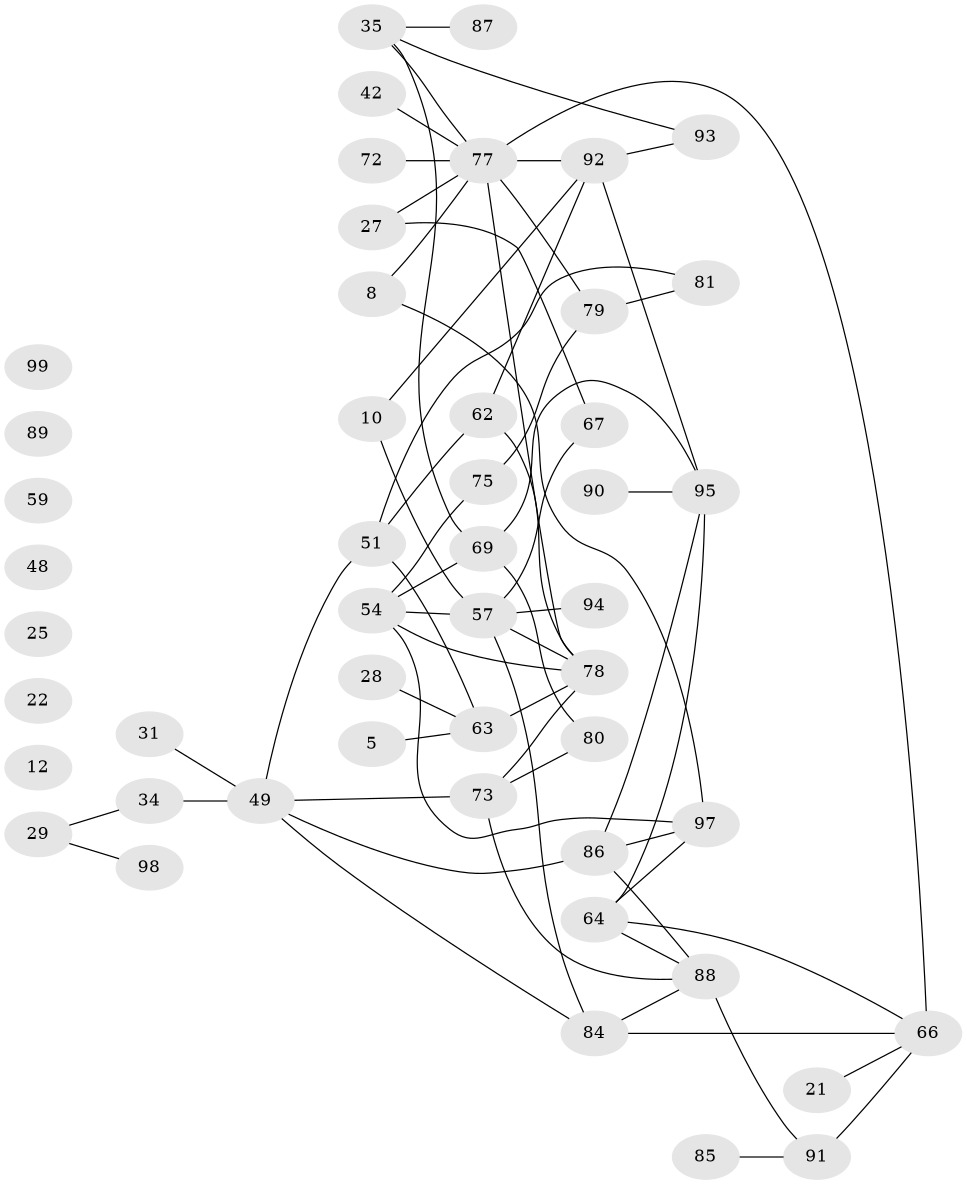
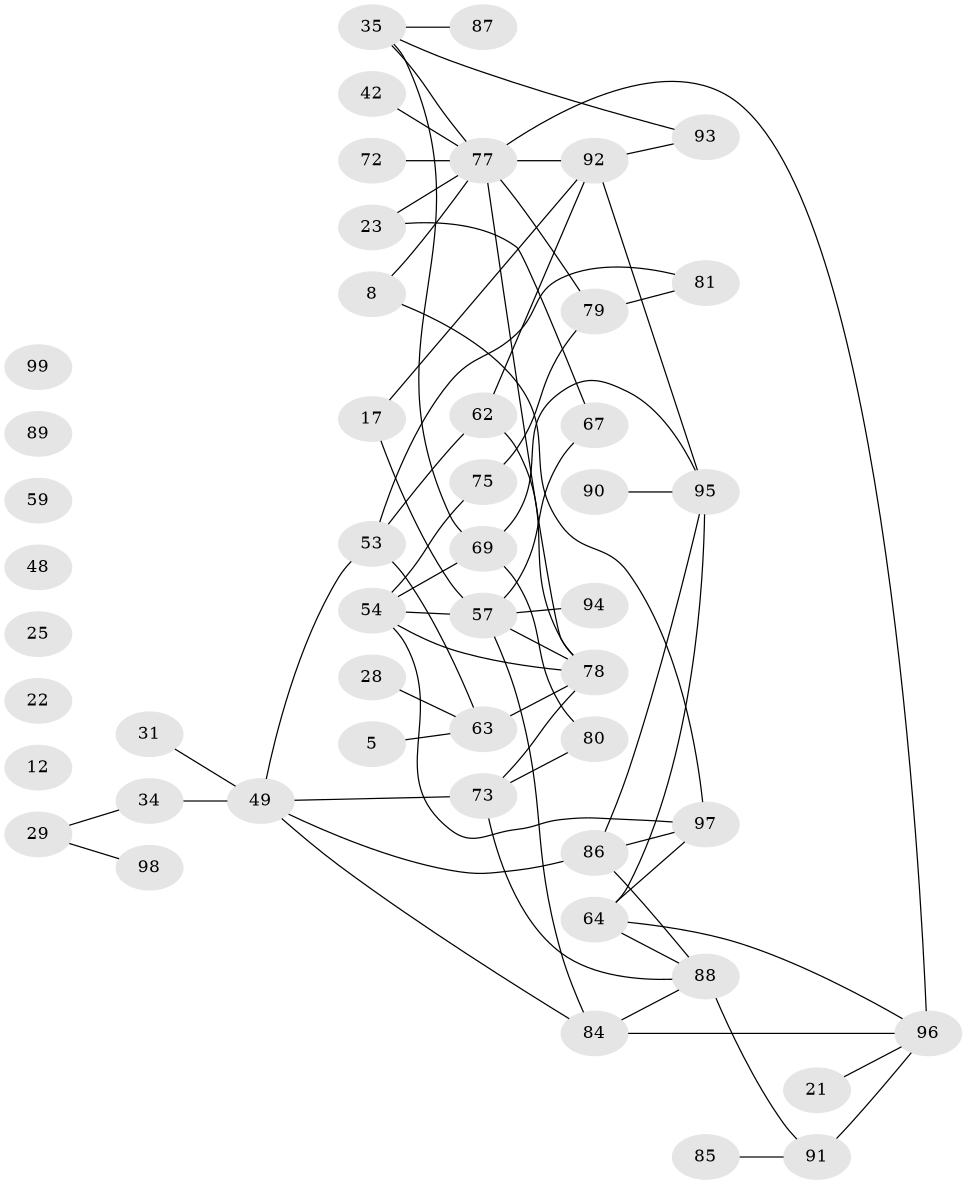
node "27": label "27" -> "23"
node "10": label "10" -> "17"
node "51": label "51" -> "53"
node "66": label "66" -> "96"
